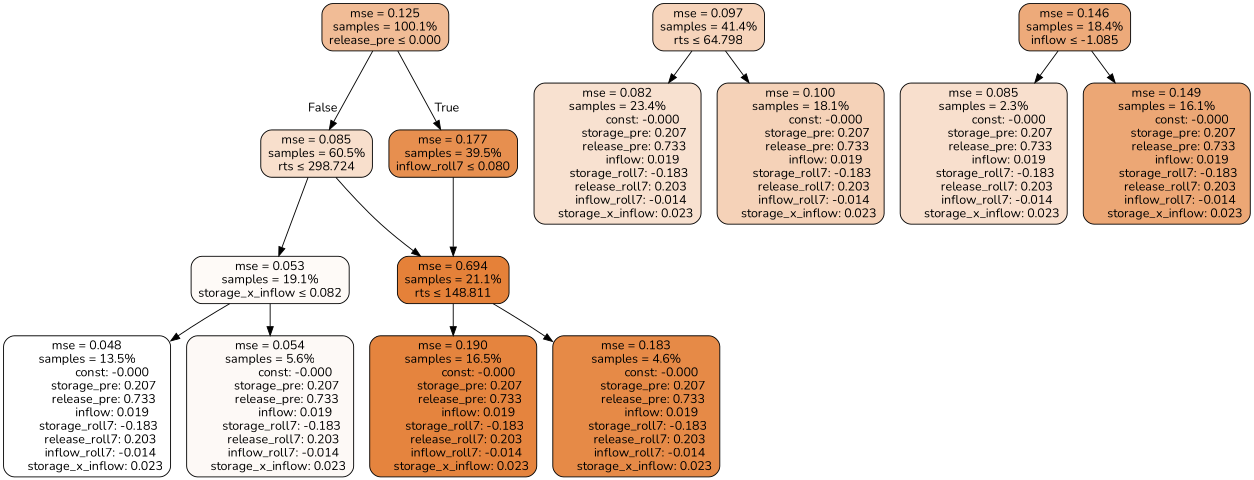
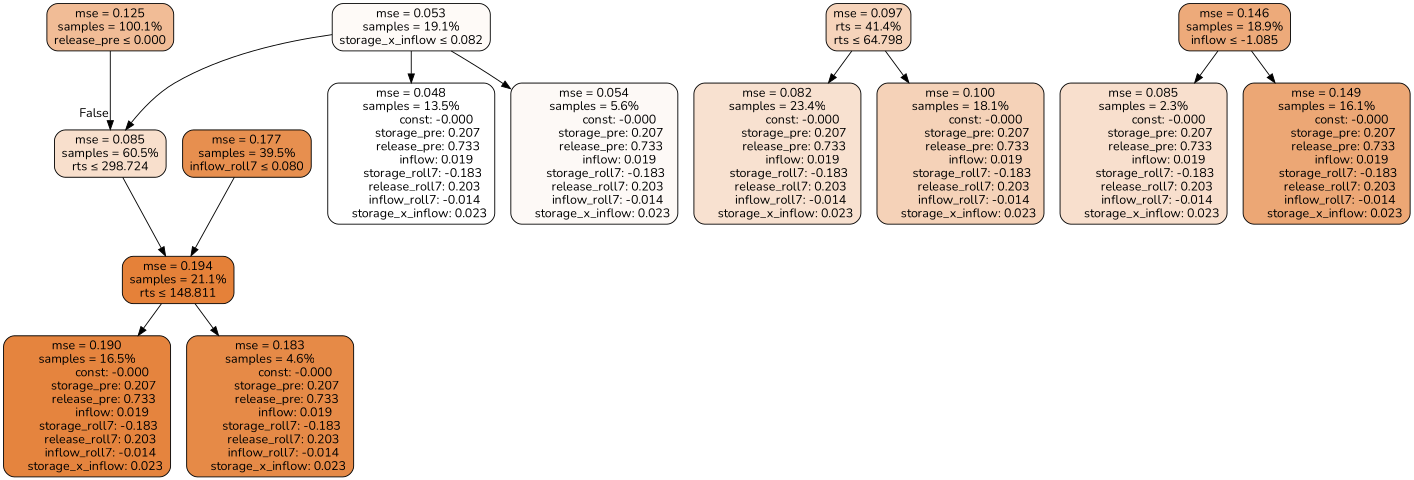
node "mse = 0.097 samples = 41.4% rts ≤ 64.798": label "mse = 0.097 samples = 41.4% rts ≤ 64.798" -> "mse = 0.097 rts = 41.4% rts ≤ 64.798"
node "mse = 0.146 samples = 18.4% inflow ≤ -1.085": label "mse = 0.146 samples = 18.4% inflow ≤ -1.085" -> "mse = 0.146 samples = 18.9% inflow ≤ -1.085"
edge "mse = 0.125 samples = 100.1% release_pre ≤ 0.000" -> "mse = 0.177 samples = 39.5% inflow_roll7 ≤ 0.080": removed
edge "mse = 0.085 samples = 60.5% rts ≤ 298.724" -> "mse = 0.053 samples = 19.1% storage_x_inflow ≤ 0.082": reversed
node "mse = 0.694 samples = 21.1% rts ≤ 148.811": label "mse = 0.694 samples = 21.1% rts ≤ 148.811" -> "mse = 0.194 samples = 21.1% rts ≤ 148.811"
